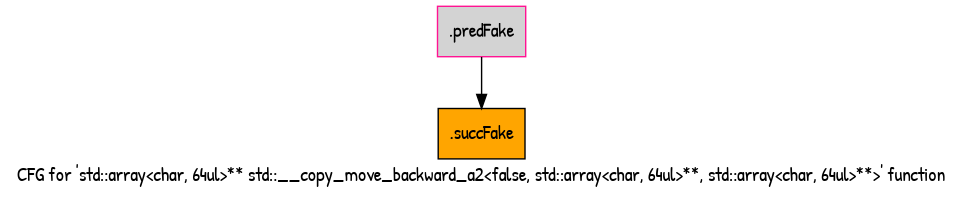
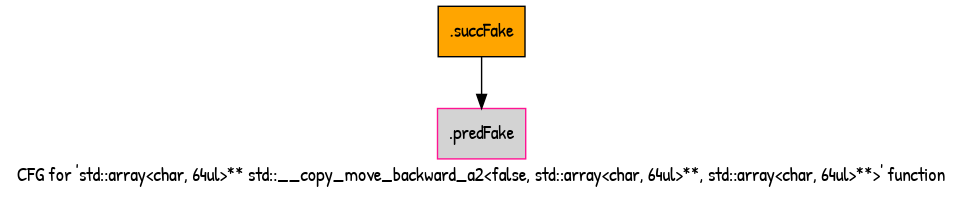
edge ".predFake" -> ".succFake": reversed
